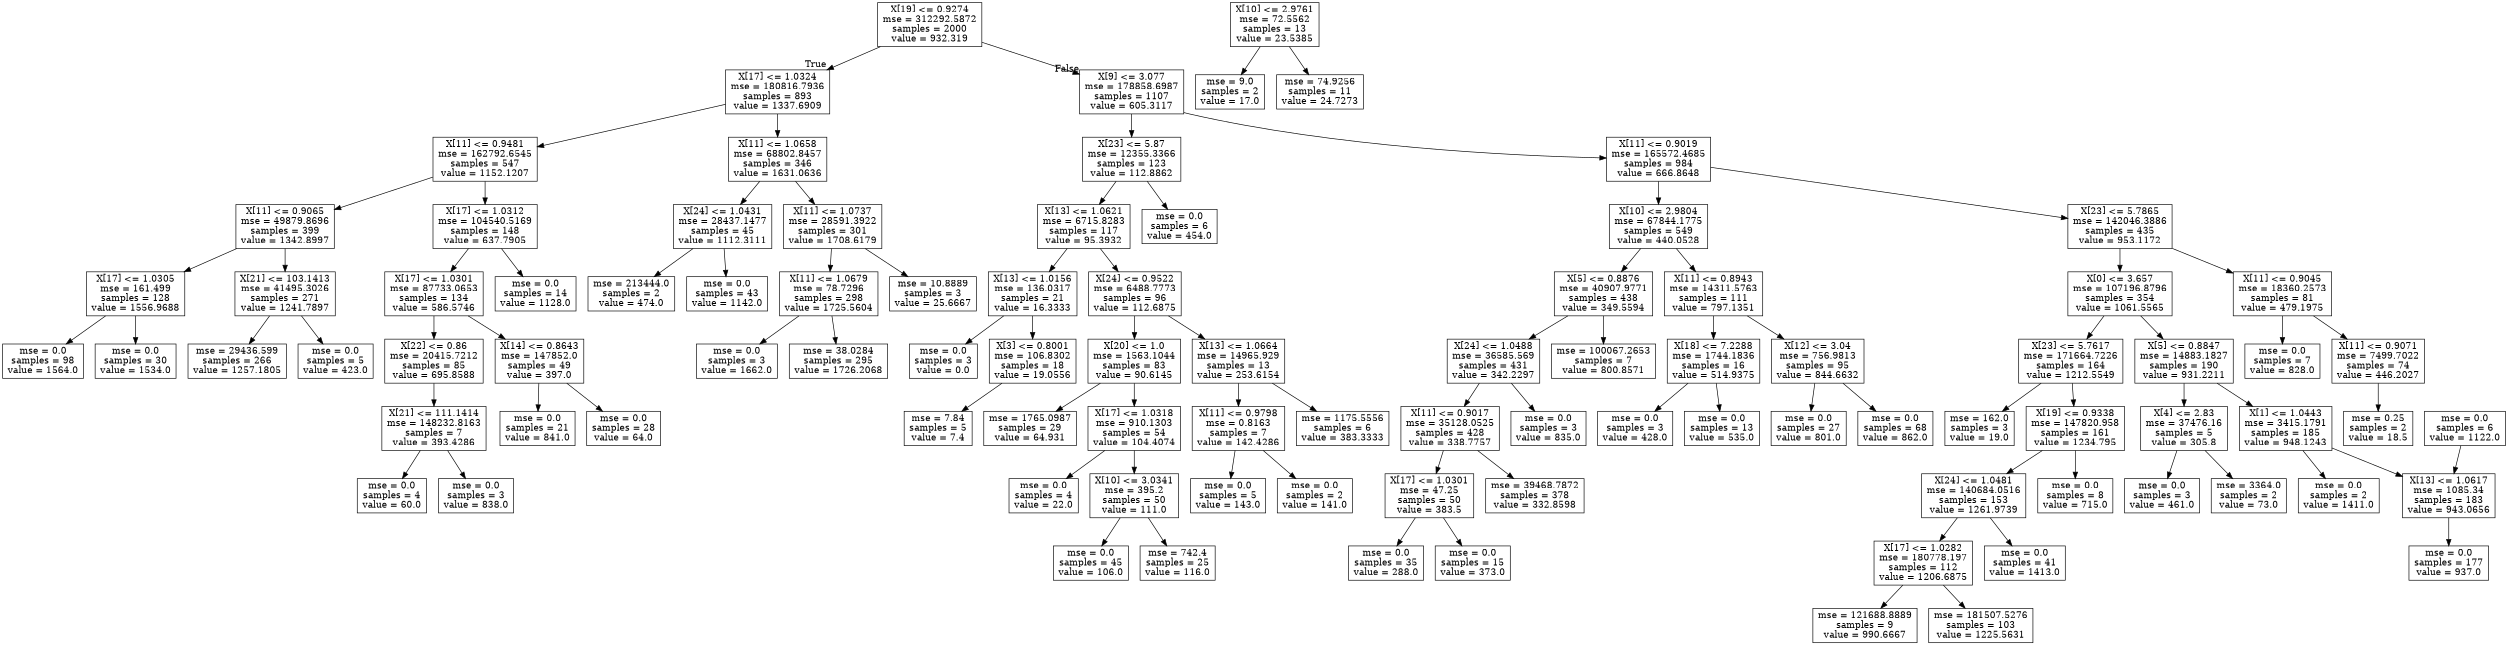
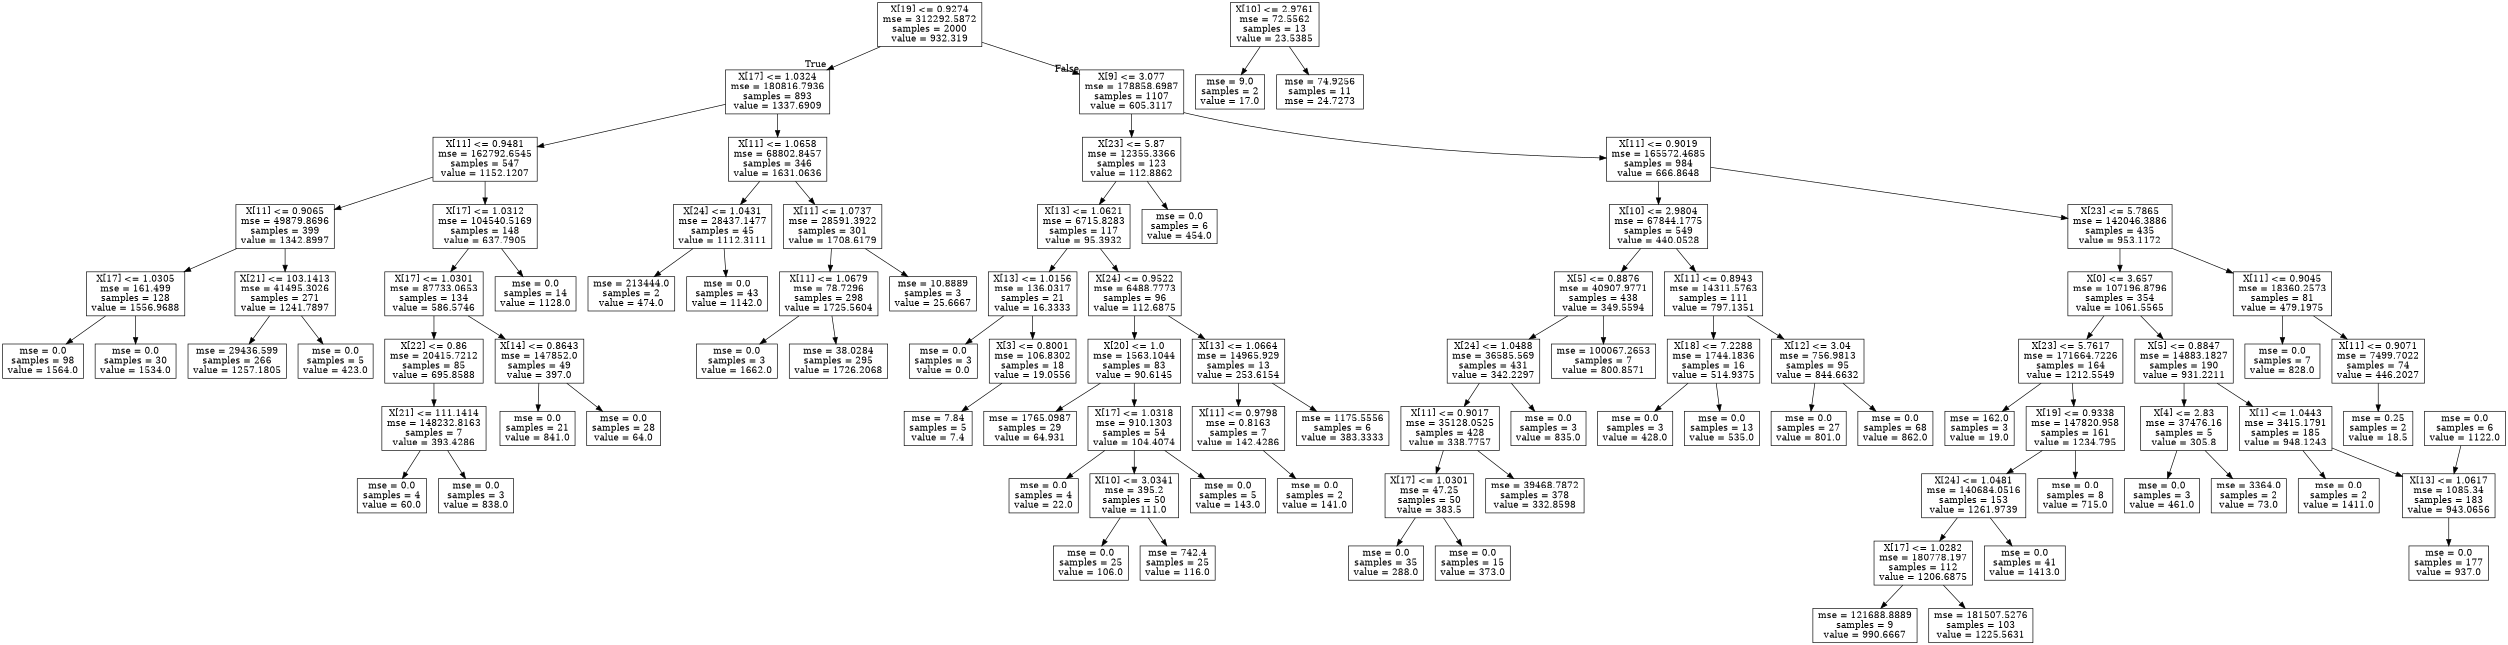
node "mse = 74.9256 samples = 11 value = 24.7273": label "mse = 74.9256 samples = 11 value = 24.7273" -> "mse = 74.9256 samples = 11 mse = 24.7273"
edge "X[11] <= 0.9798 mse = 0.8163 samples = 7 value = 142.4286" -> "mse = 0.0 samples = 5 value = 143.0": now "X[17] <= 1.0318 mse = 910.1303 samples = 54 value = 104.4074" -> "mse = 0.0 samples = 5 value = 143.0"
node "mse = 0.0 samples = 45 value = 106.0": label "mse = 0.0 samples = 45 value = 106.0" -> "mse = 0.0 samples = 25 value = 106.0"
